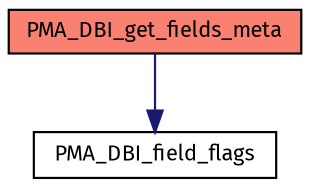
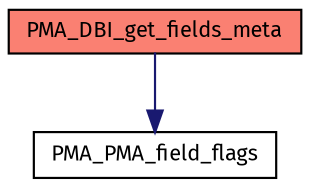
node "PMA_DBI_field_flags": label "PMA_DBI_field_flags" -> "PMA_PMA_field_flags"
